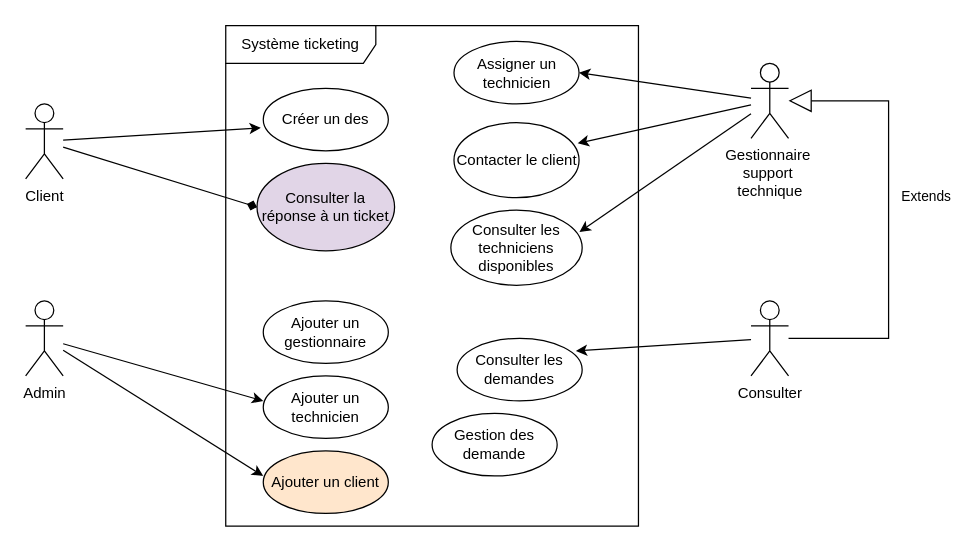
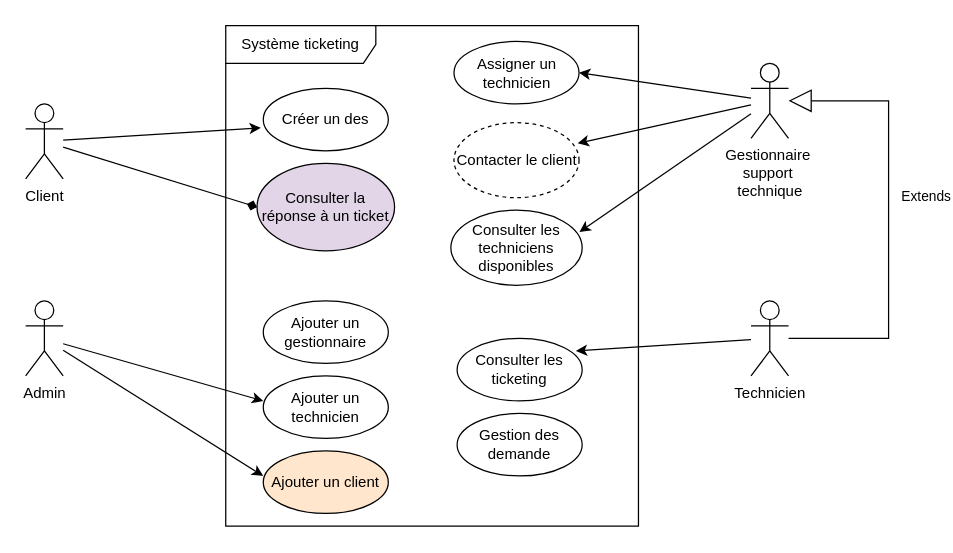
node "Contacter le client": style solid -> dashed
node "Consulter les demandes": label "Consulter les demandes" -> "Consulter les ticketing"
node "Consulter": label "Consulter" -> "Technicien"
node "Gestion des demande": moved (494, 444) -> (519, 444)
